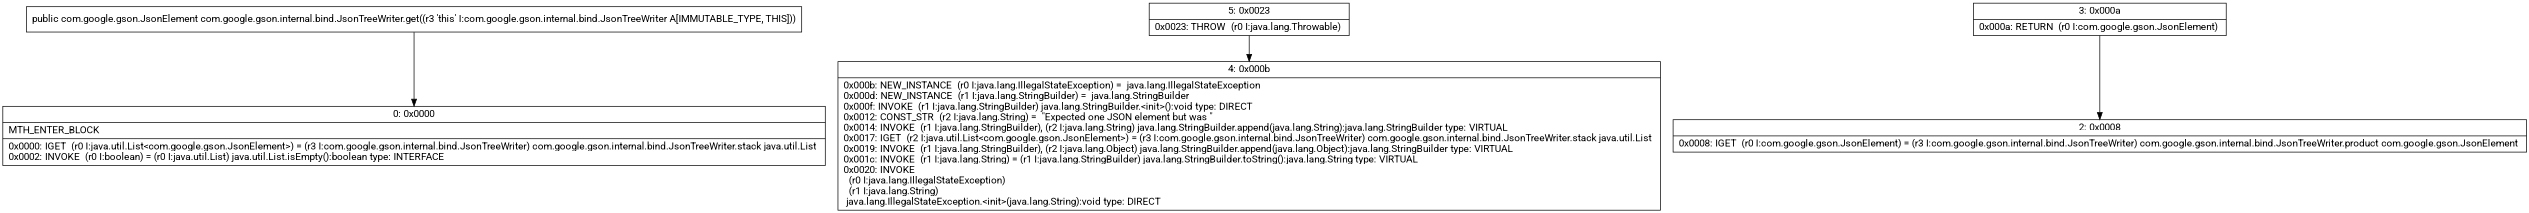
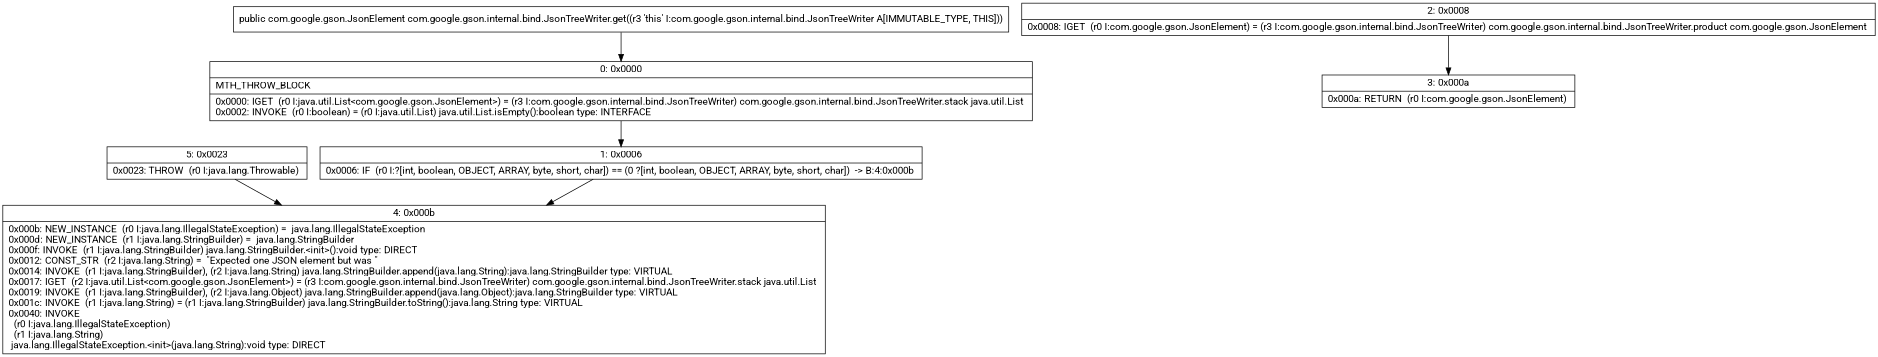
edge "3: 0x000a" -> "2: 0x0008": reversed
node "0: 0x0000": text "MTH_ENTER_BLOCK" -> "MTH_THROW_BLOCK"
node "1: 0x0006": added
node "4: 0x000b": text "0x0020: INVOKE" -> "0x0040: INVOKE"
